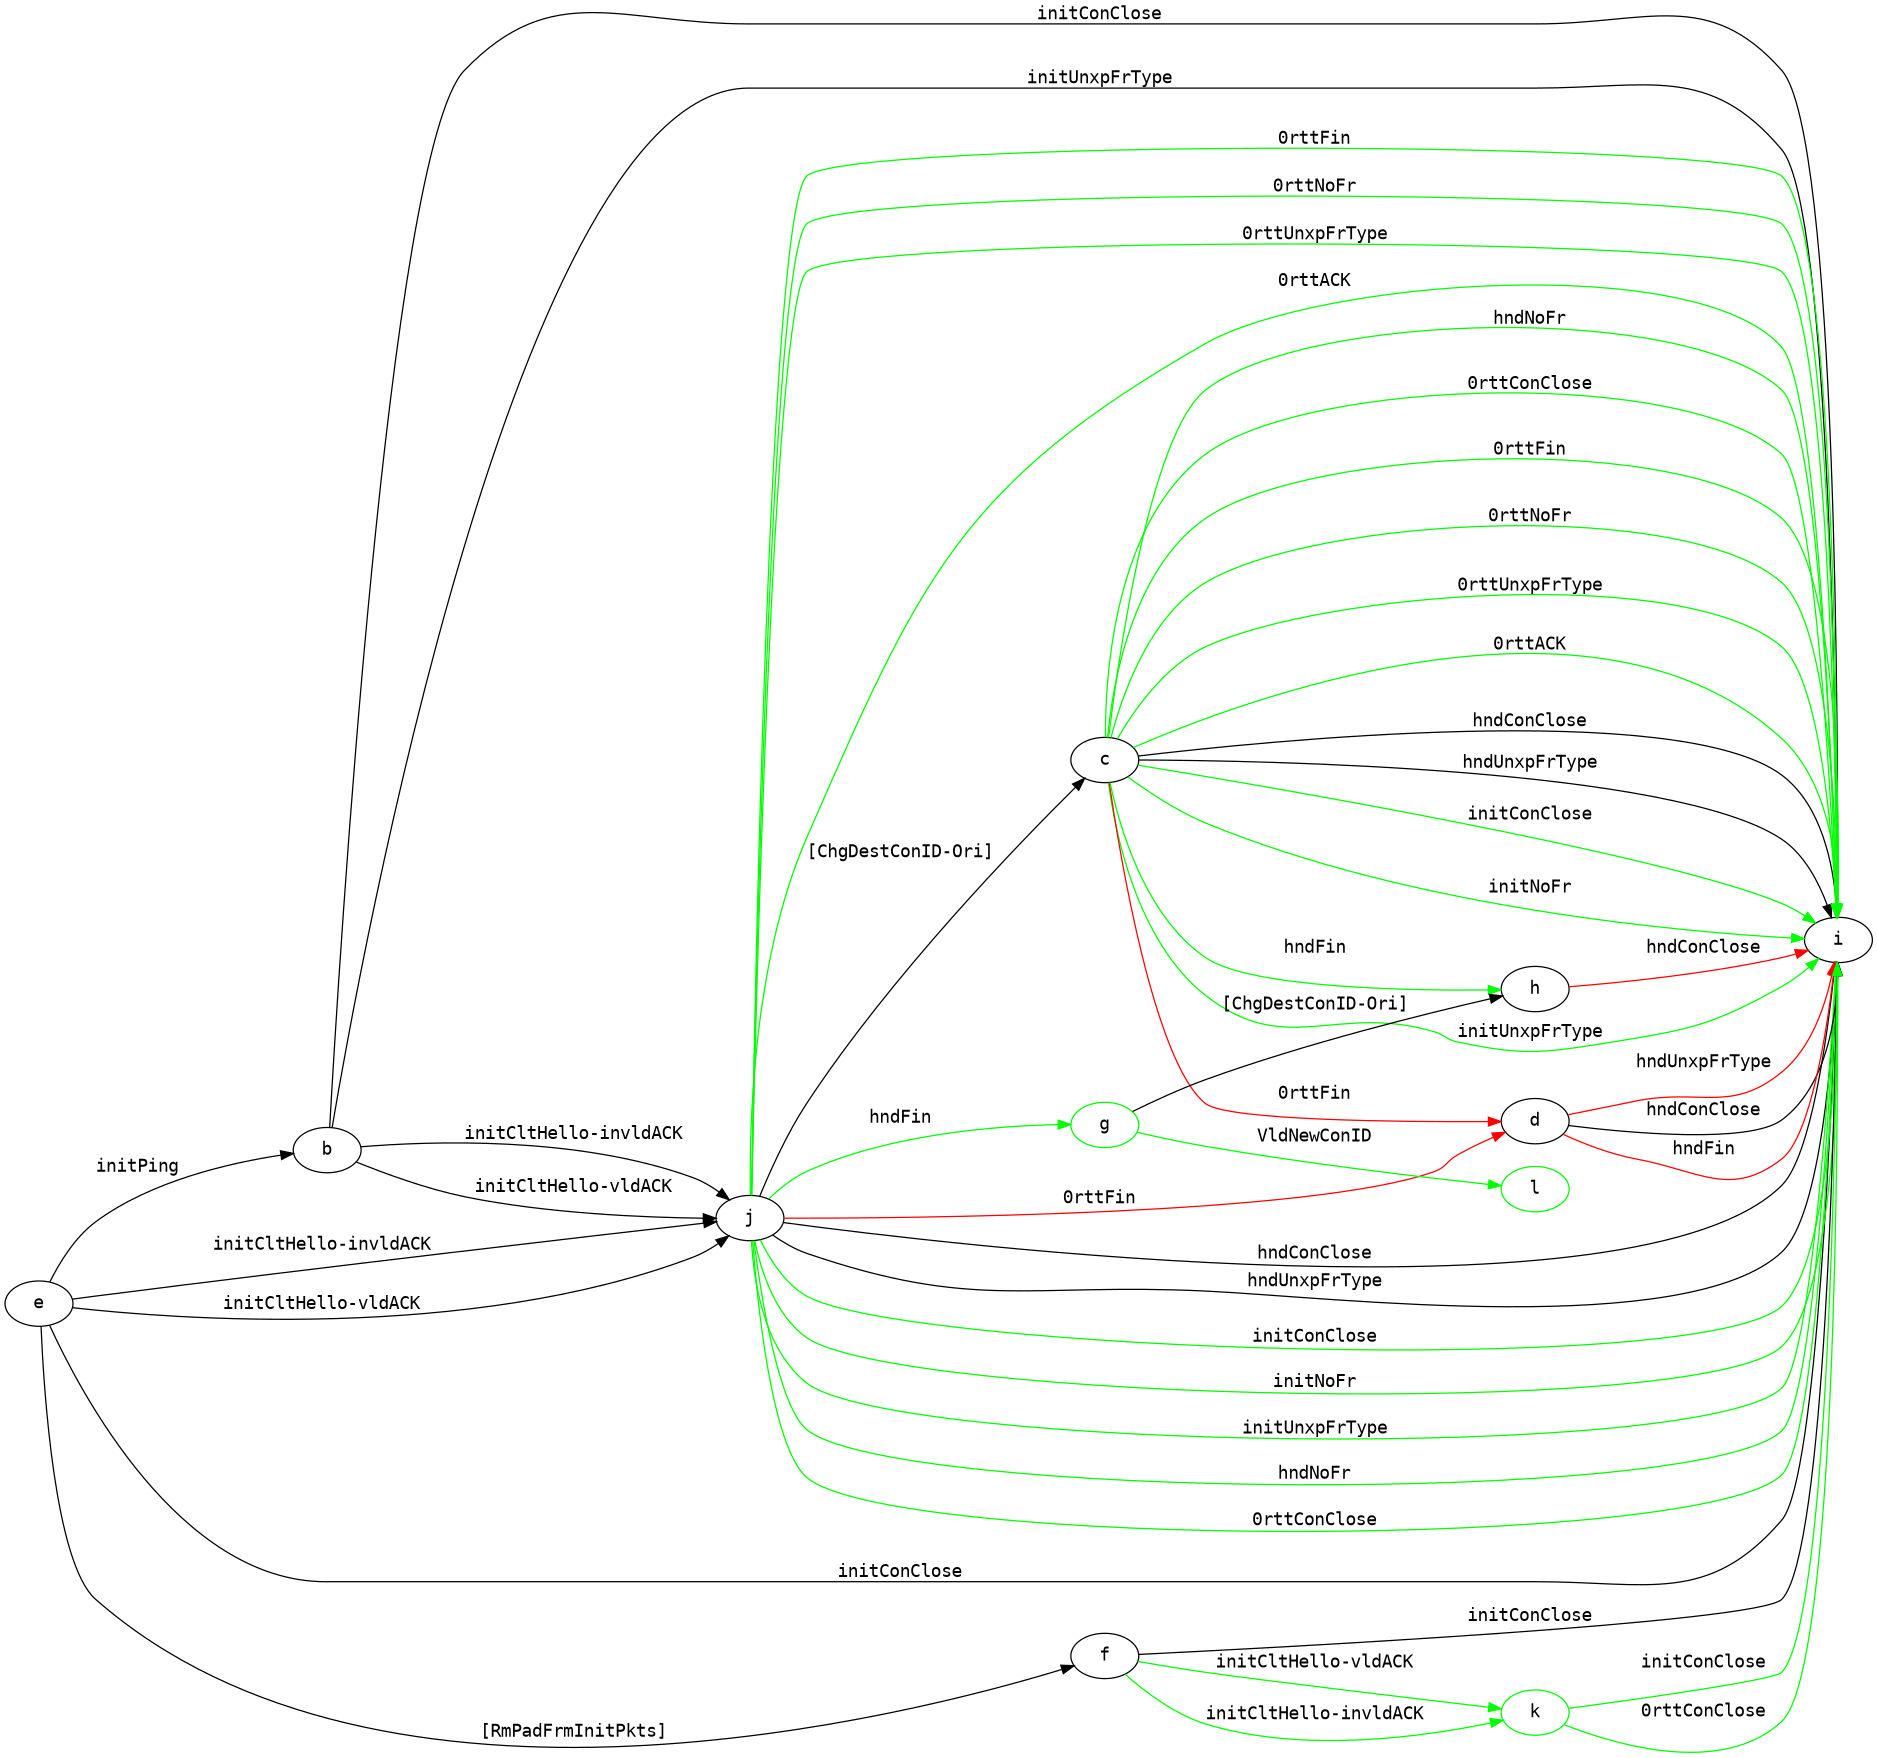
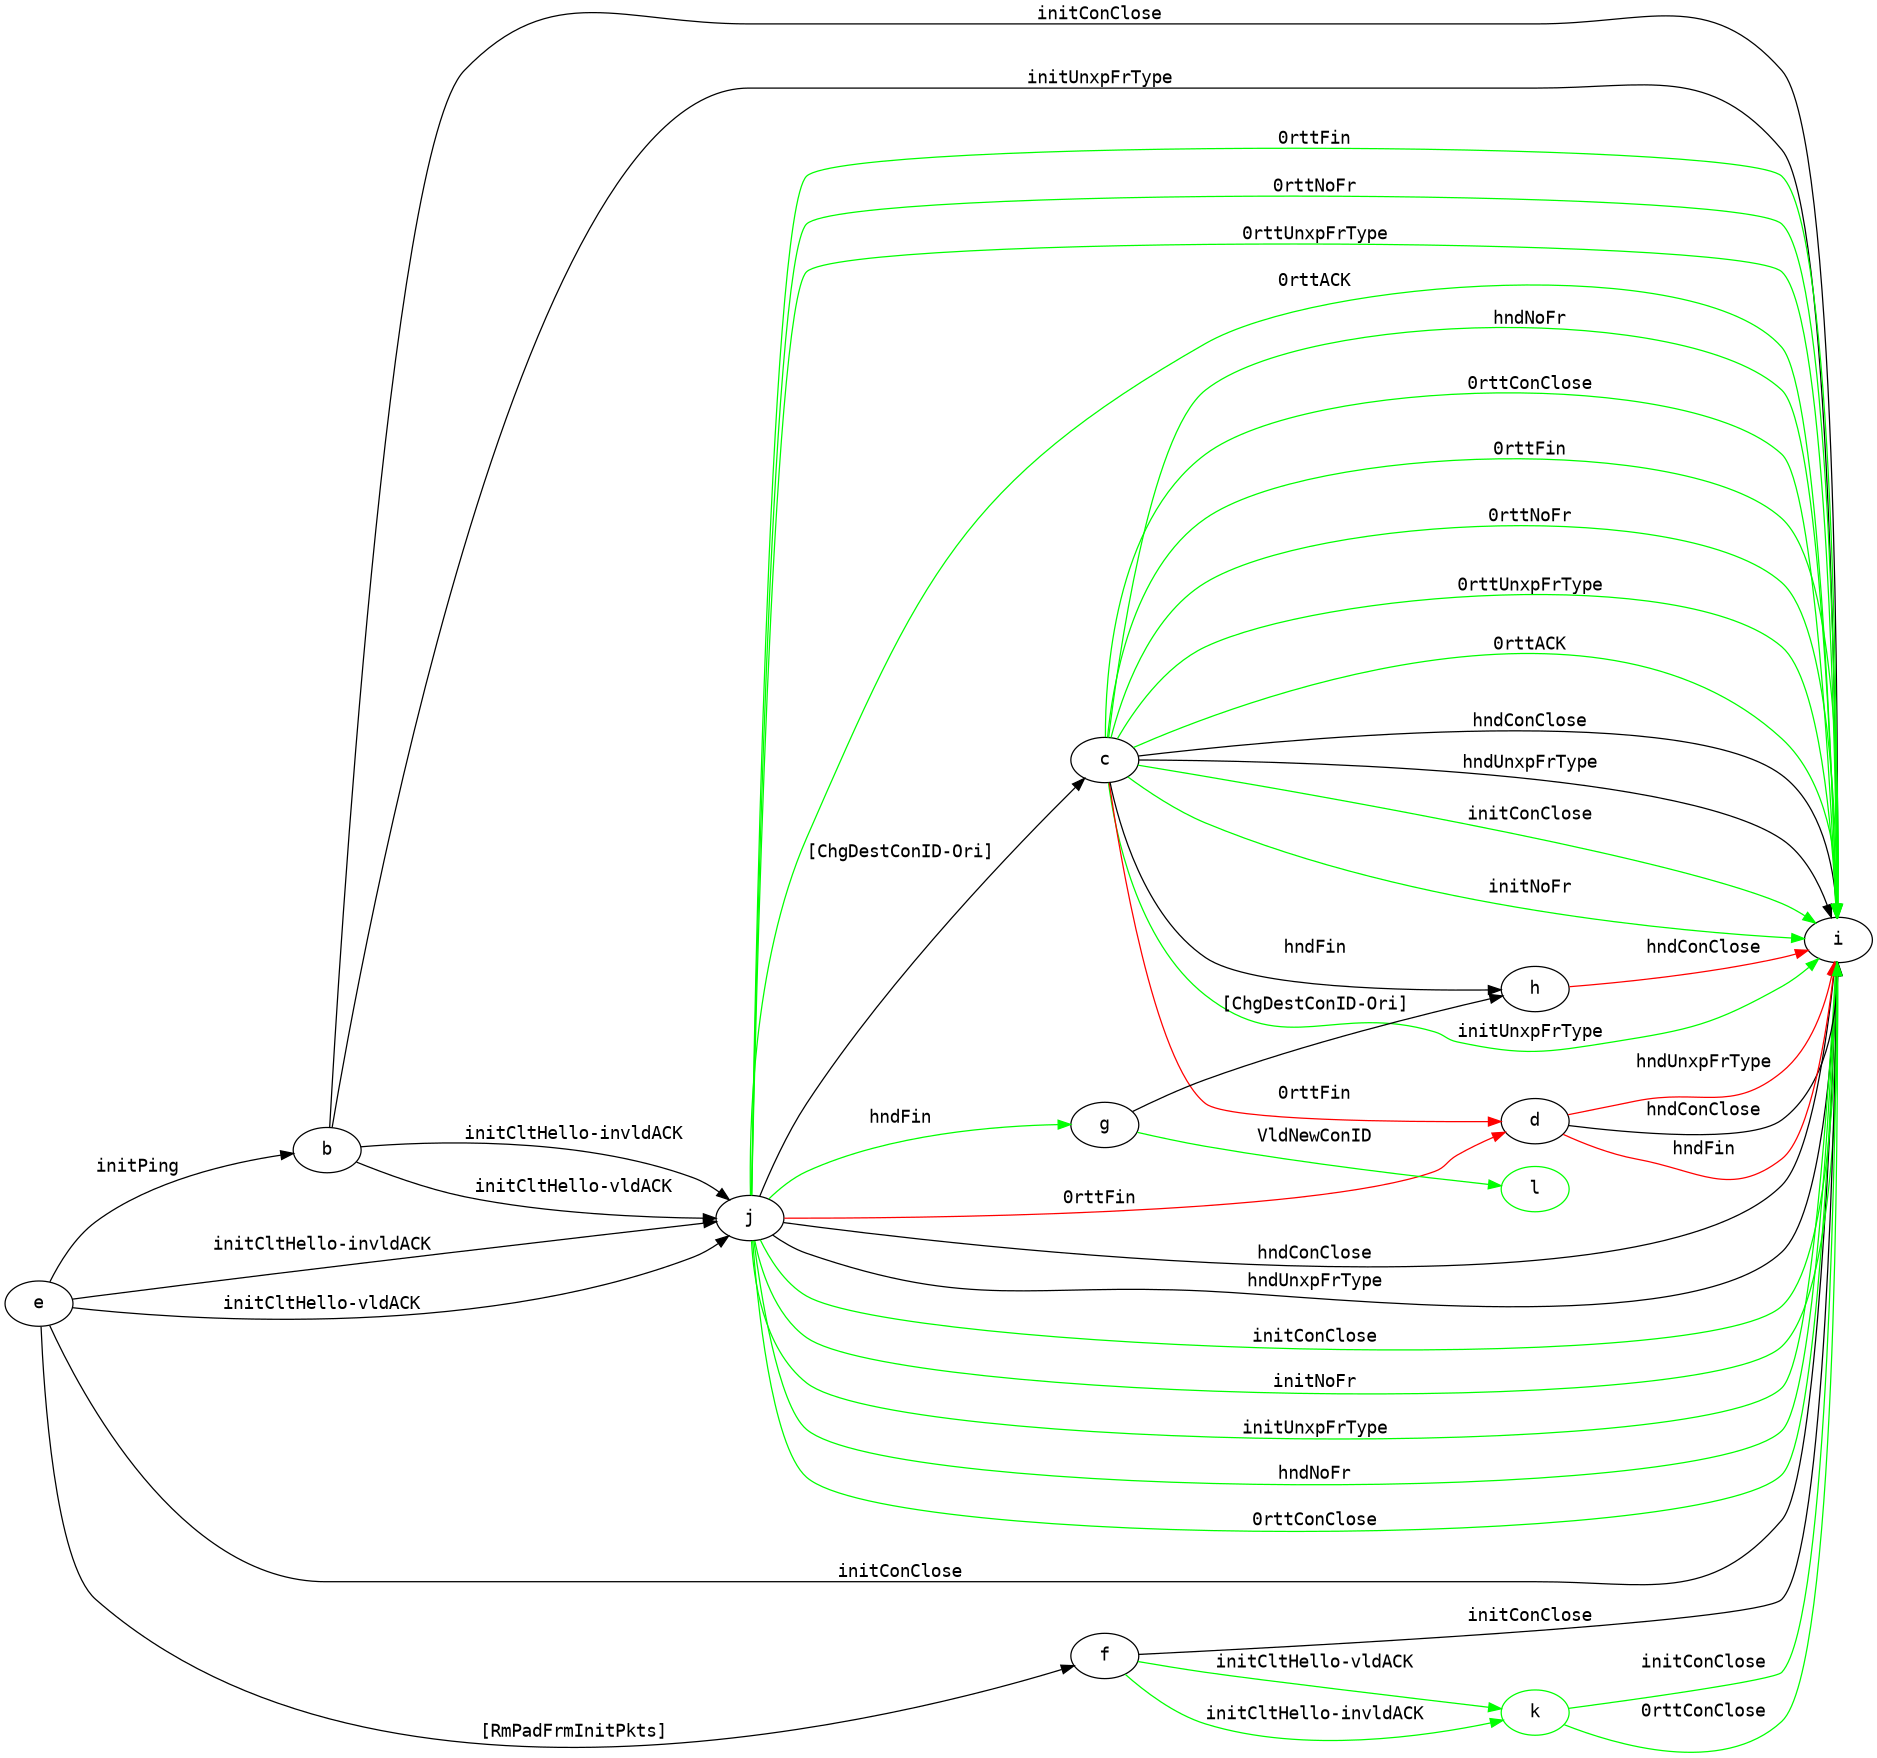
edge "c" -> "h": color green -> black
node "g": color green -> black
